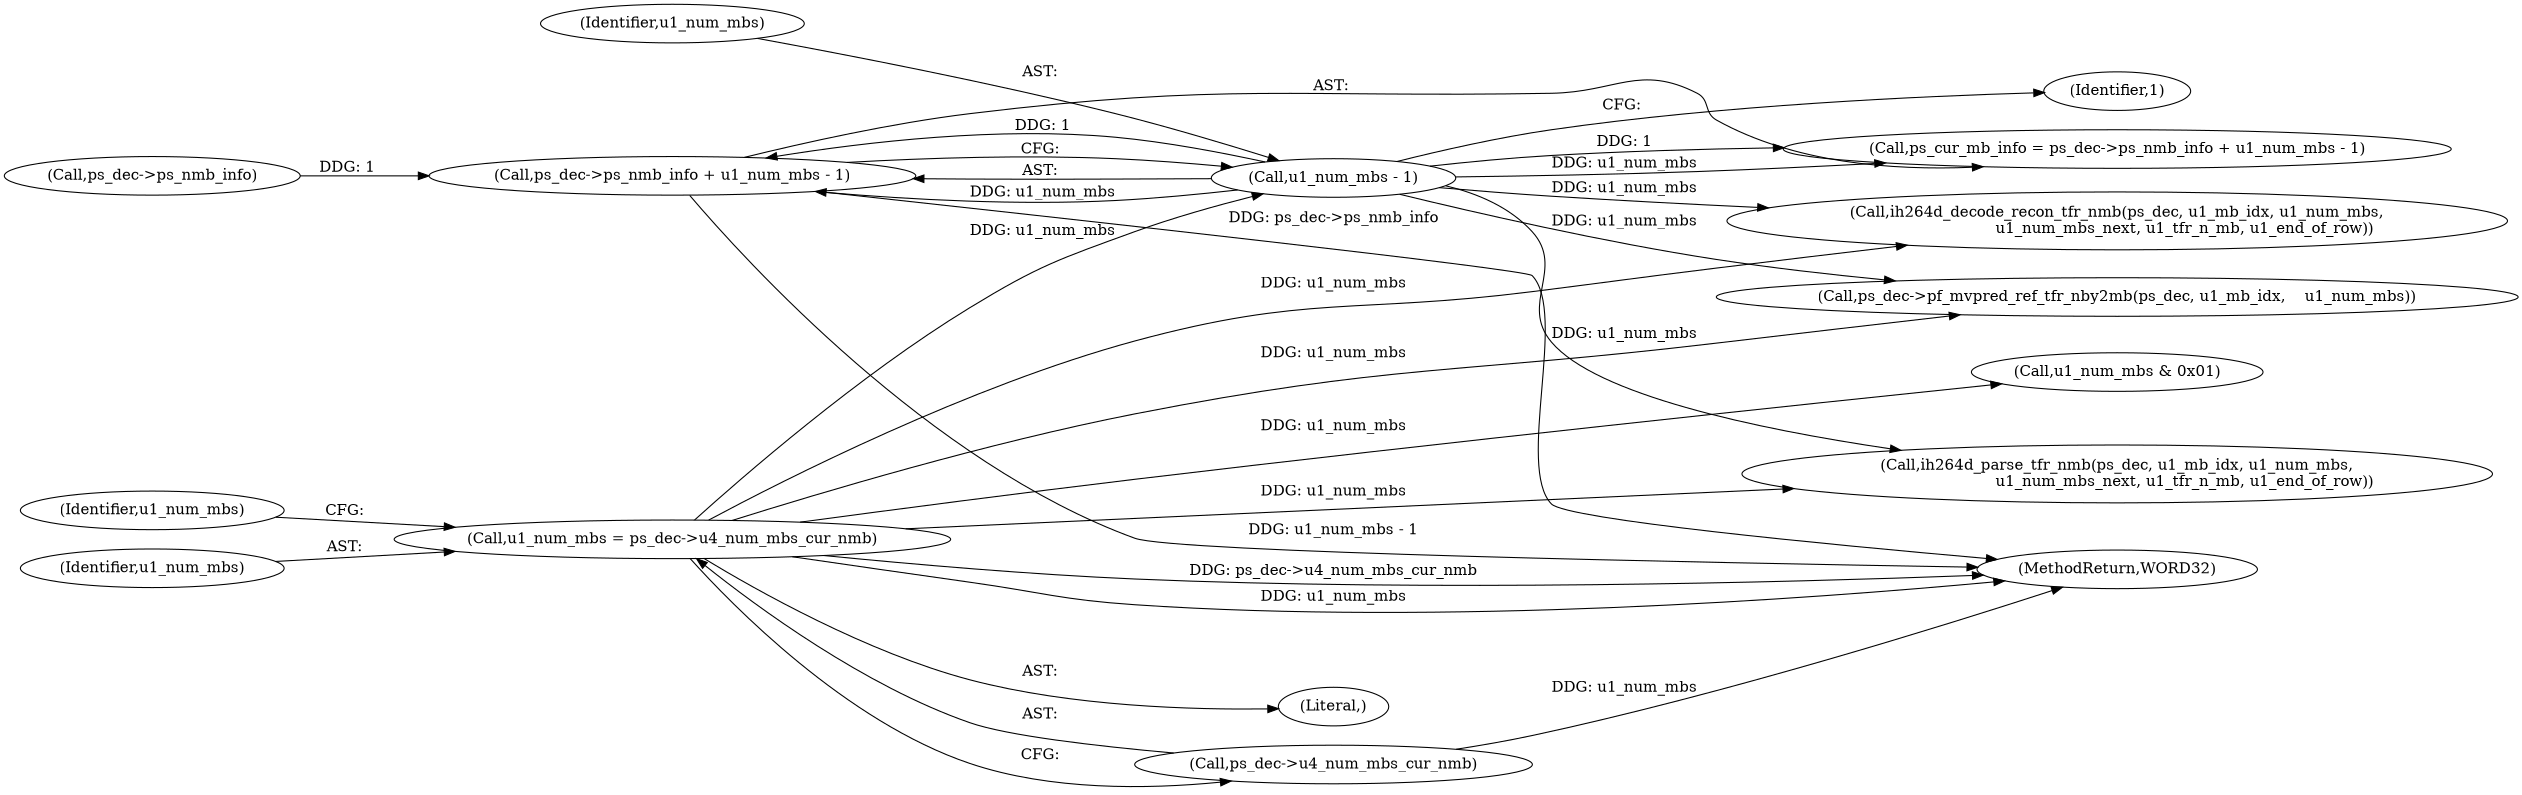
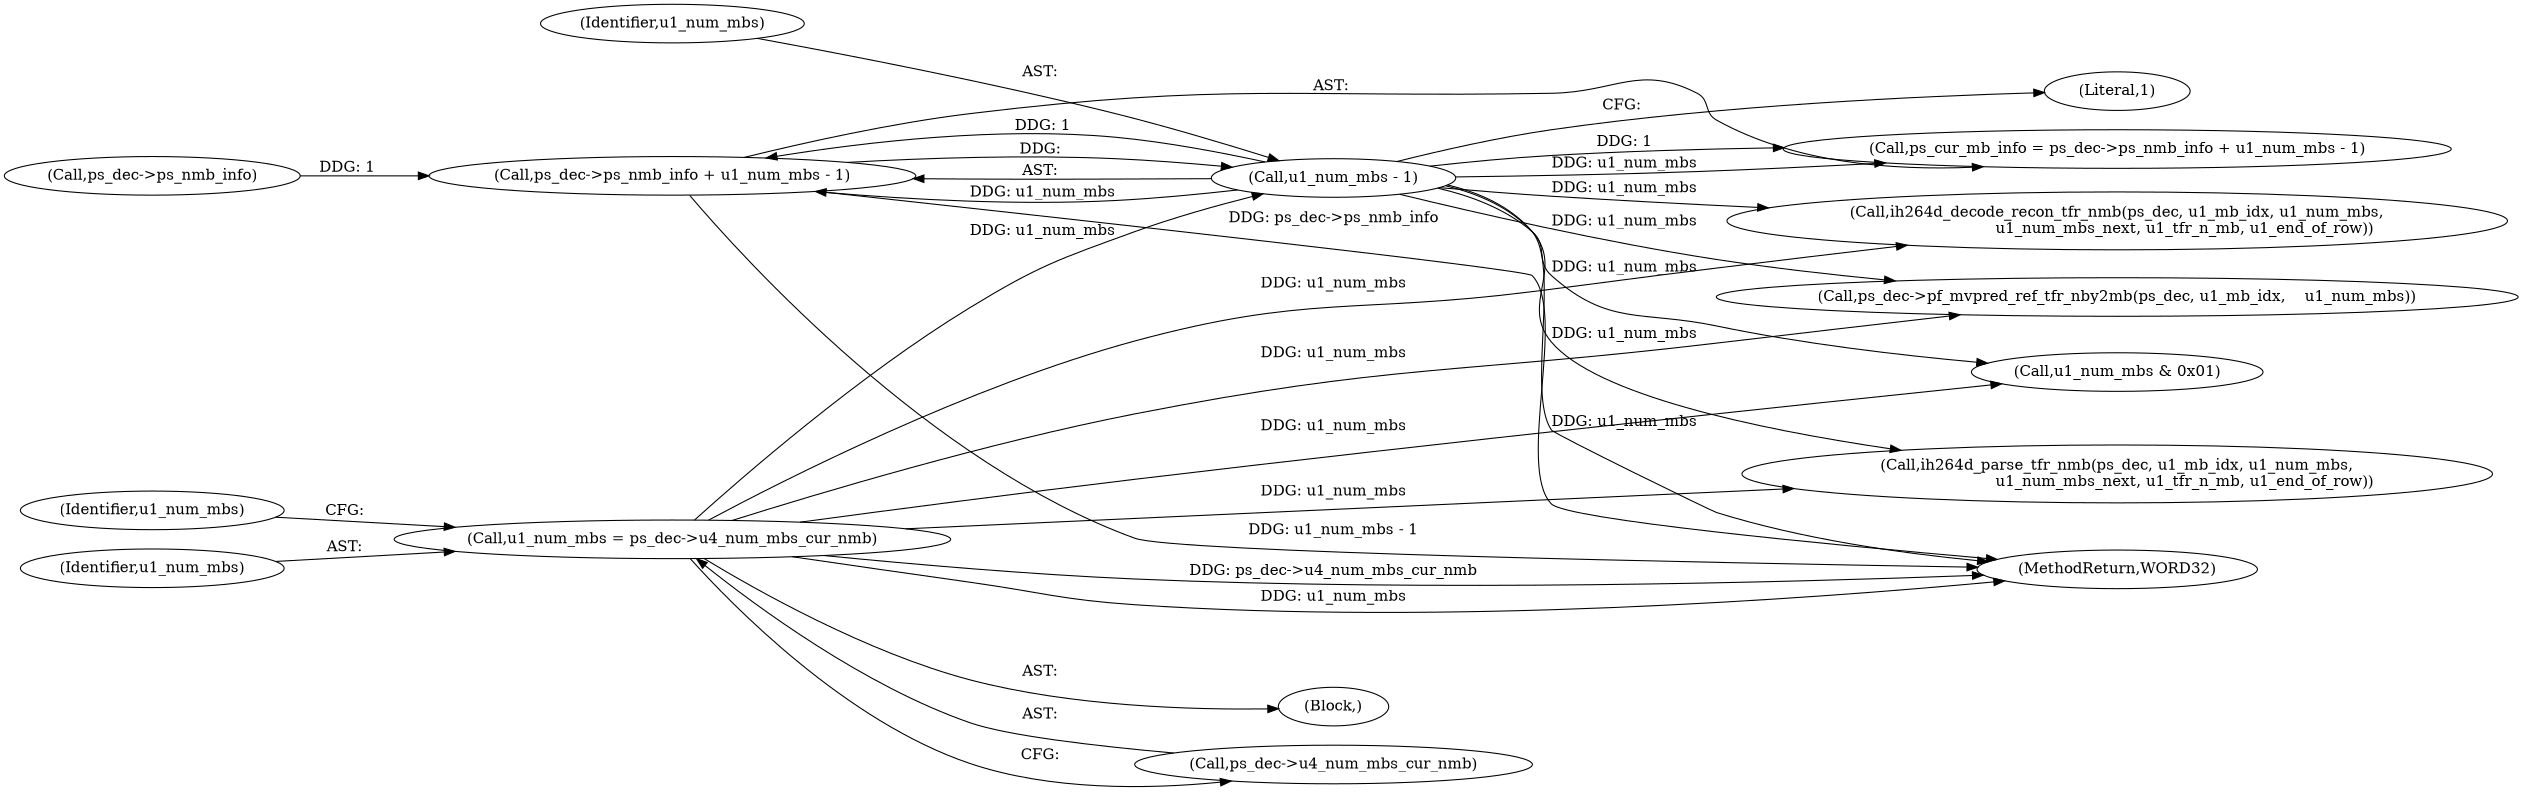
node "(Identifier,1)": label "(Identifier,1)" -> "(Literal,1)"
edge "(Call,ps_dec->ps_nmb_info + u1_num_mbs - 1)" -> "(Call,u1_num_mbs - 1)": label "CFG: " -> "DDG: "
edge "(Call,u1_num_mbs - 1)" -> "(Call,u1_num_mbs & 0x01)": added, label "DDG: u1_num_mbs"
edge "(Call,ps_dec->u4_num_mbs_cur_nmb)" -> "(MethodReturn,WORD32)": now "(Call,u1_num_mbs - 1)" -> "(MethodReturn,WORD32)"
node "(Literal,)": label "(Literal,)" -> "(Block,)"
